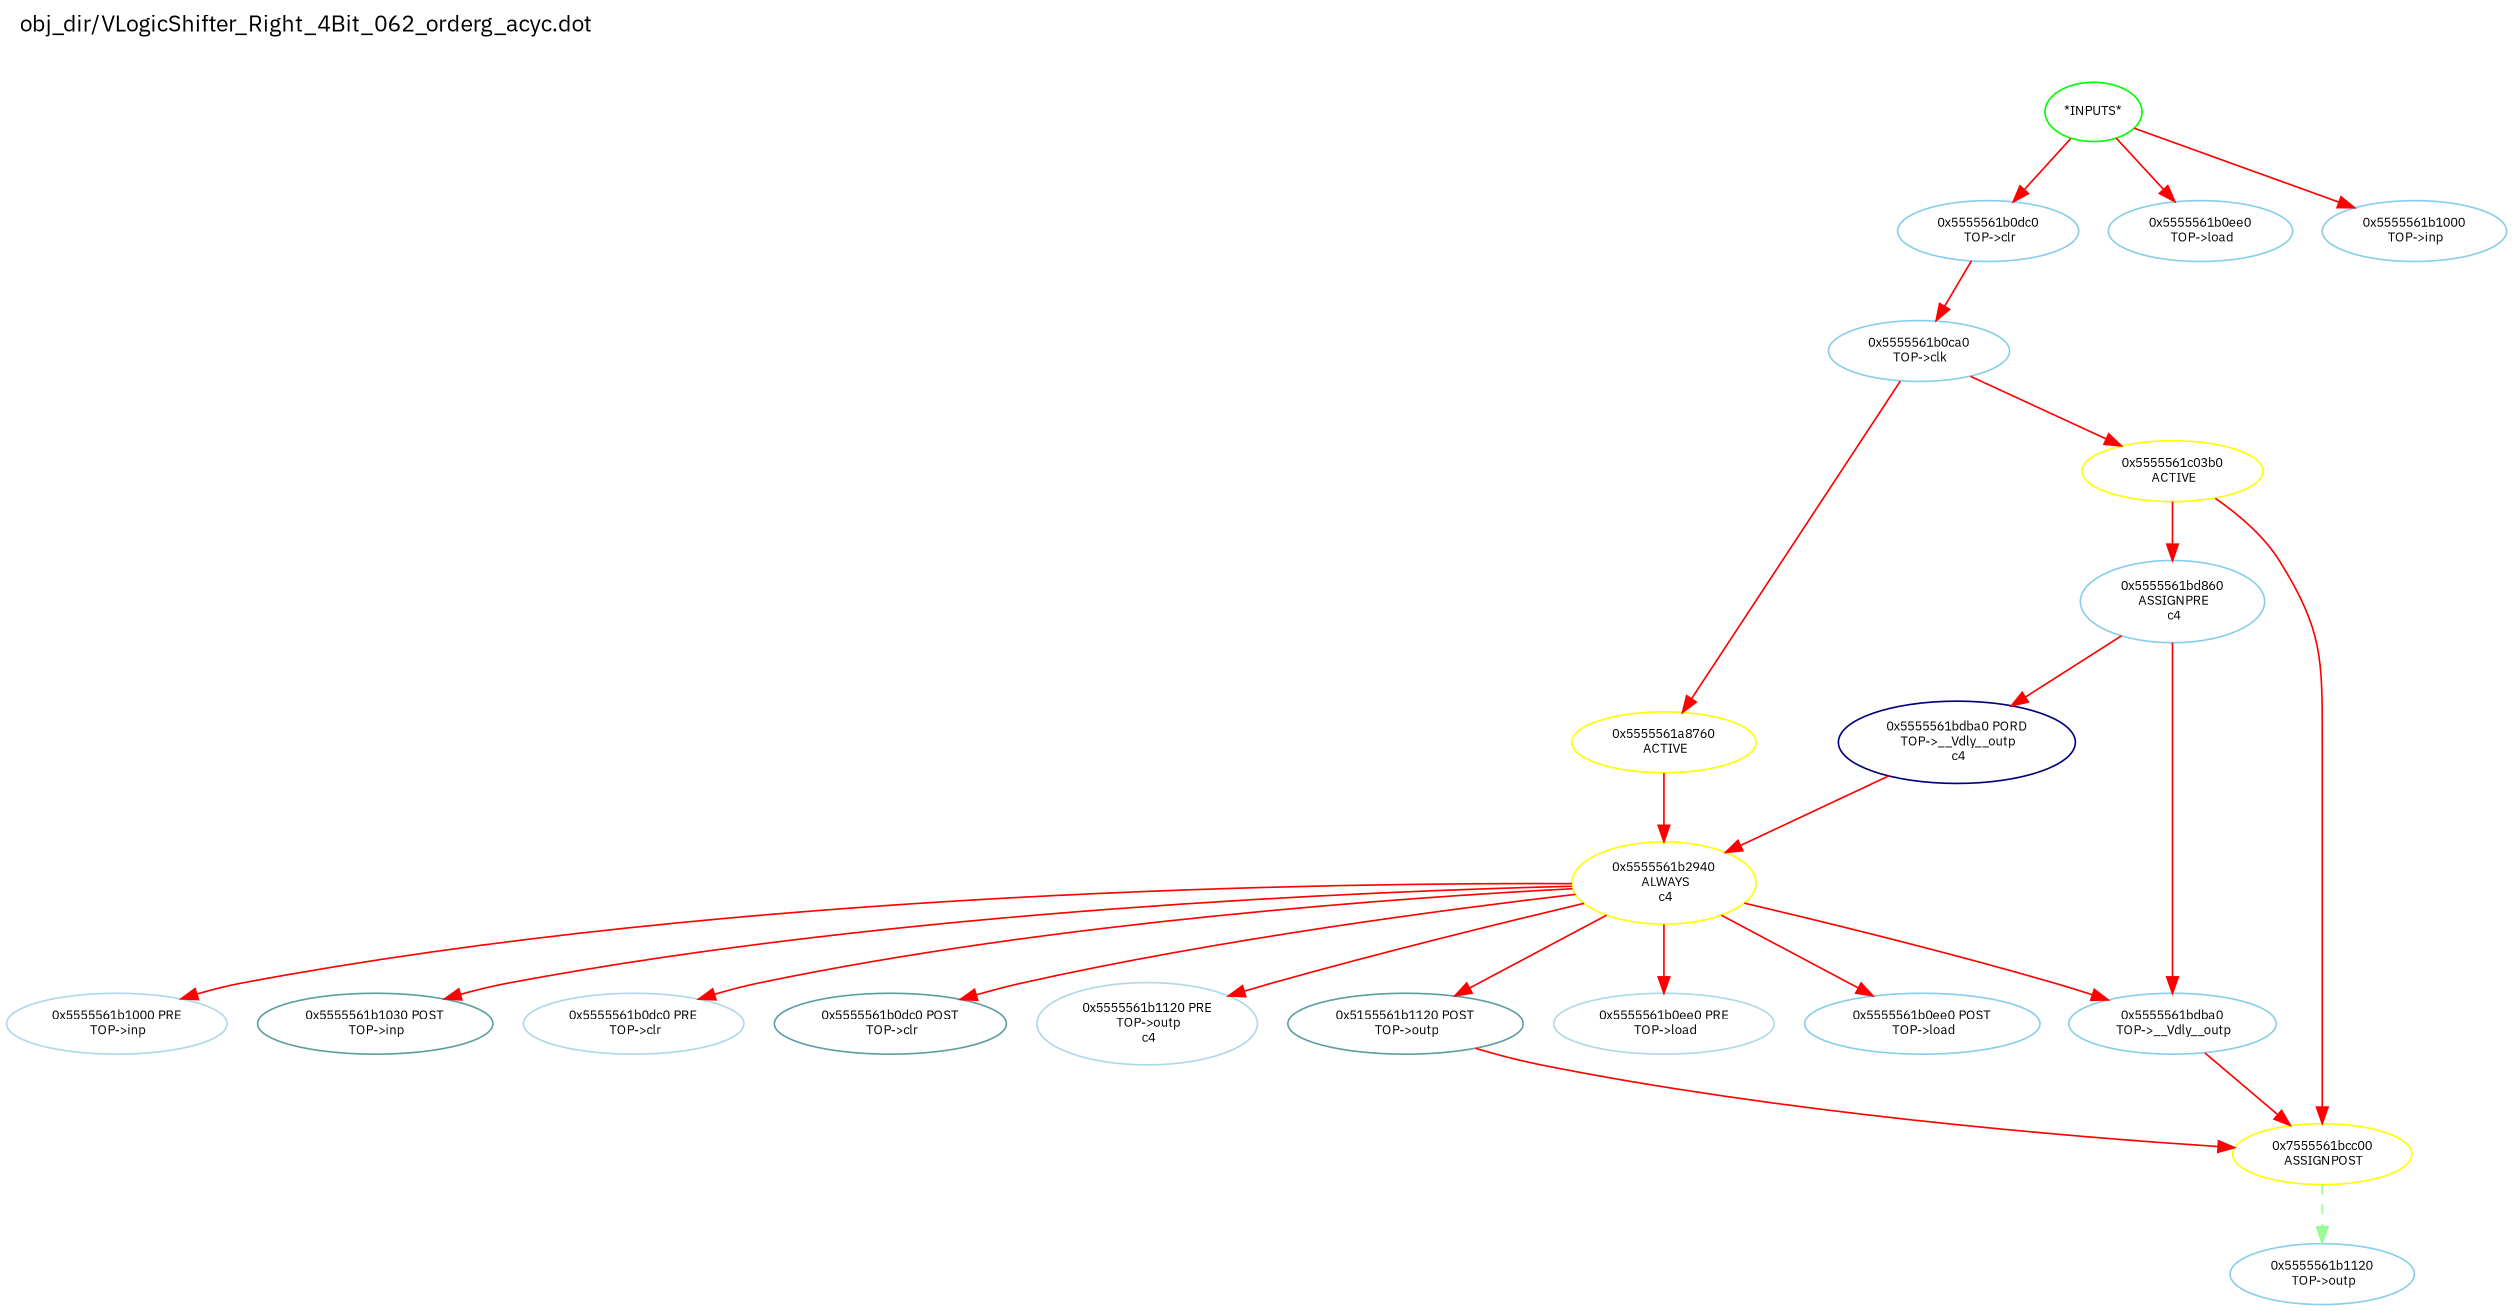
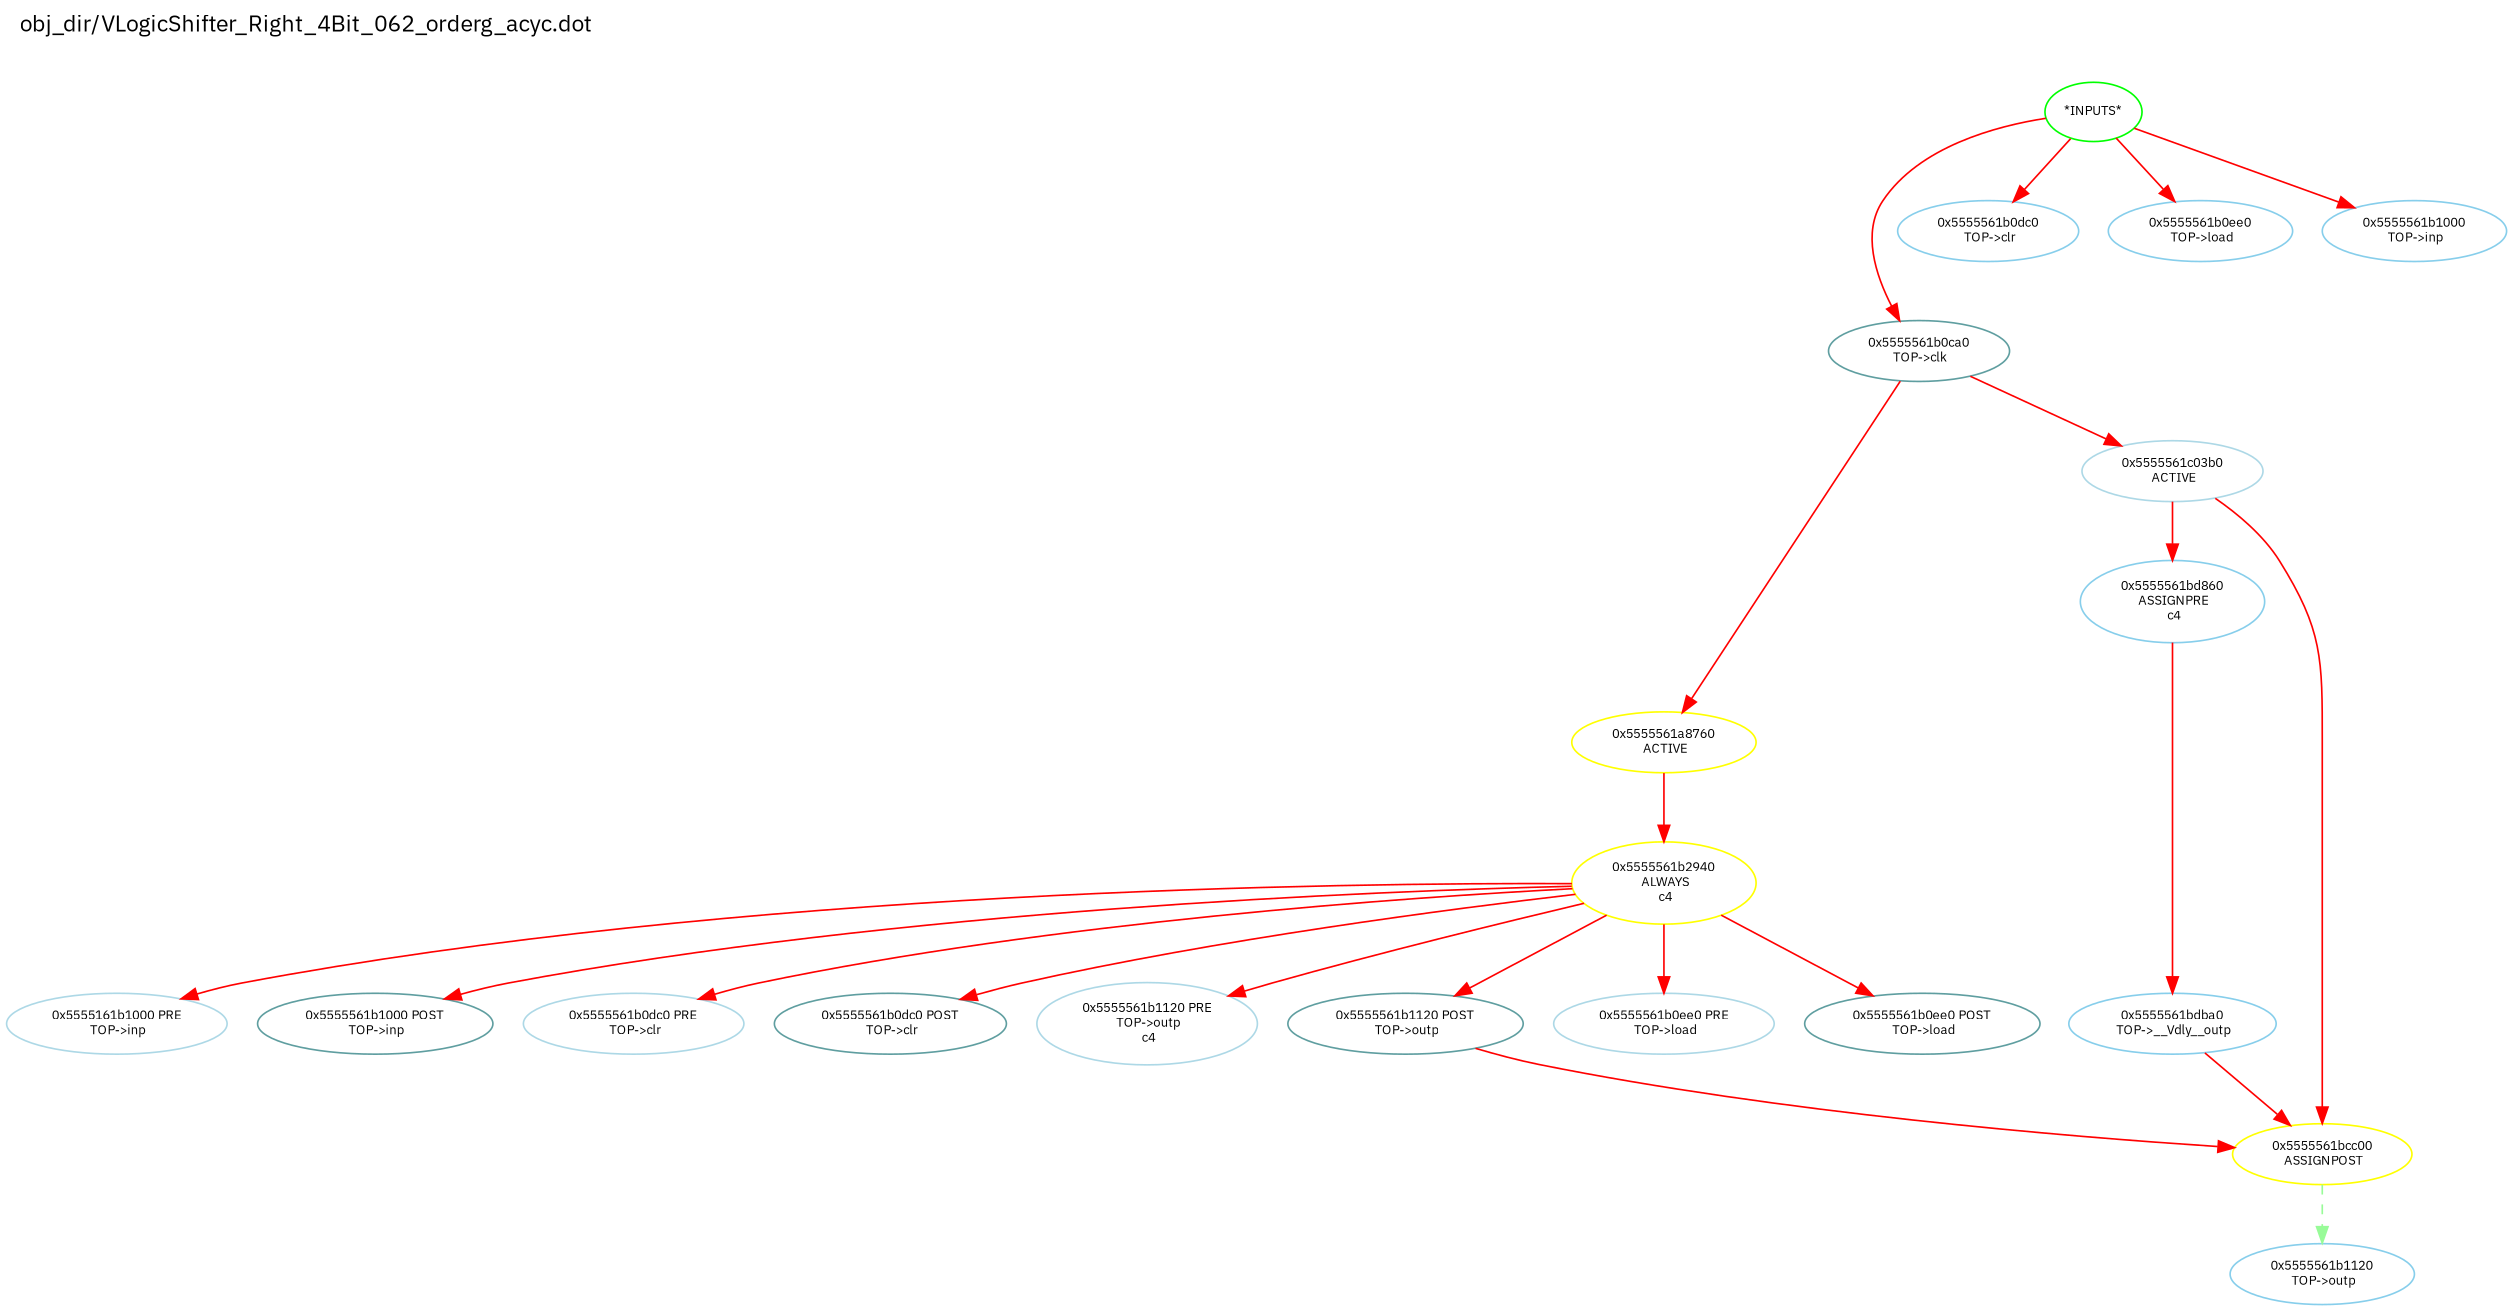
edge "0x5555561b0dc0 TOP->clr" -> "0x5555561b0ca0 TOP->clk": now "*INPUTS*" -> "0x5555561b0ca0 TOP->clk"
node "0x5555561b0ca0 TOP->clk": color skyblue -> CadetBlue
node "0x5555561c03b0 ACTIVE": color yellow -> lightblue
node "0x5555561bdba0 PORD TOP->__Vdly__outp c4": removed
edge "0x5555561b2940 ALWAYS c4" -> "0x5555561bdba0 TOP->__Vdly__outp": removed
node "0x5555561b1000 PRE TOP->inp": label "0x5555561b1000 PRE TOP->inp" -> "0x5555161b1000 PRE TOP->inp"
node "0x5555561b1030 POST TOP->inp": label "0x5555561b1030 POST TOP->inp" -> "0x5555561b1000 POST TOP->inp"
node "0x5155561b1120 POST TOP->outp": label "0x5155561b1120 POST TOP->outp" -> "0x5555561b1120 POST TOP->outp"
node "0x5555561b0ee0 POST TOP->load": color skyblue -> CadetBlue
node "0x7555561bcc00 ASSIGNPOST": label "0x7555561bcc00 ASSIGNPOST" -> "0x5555561bcc00 ASSIGNPOST"
